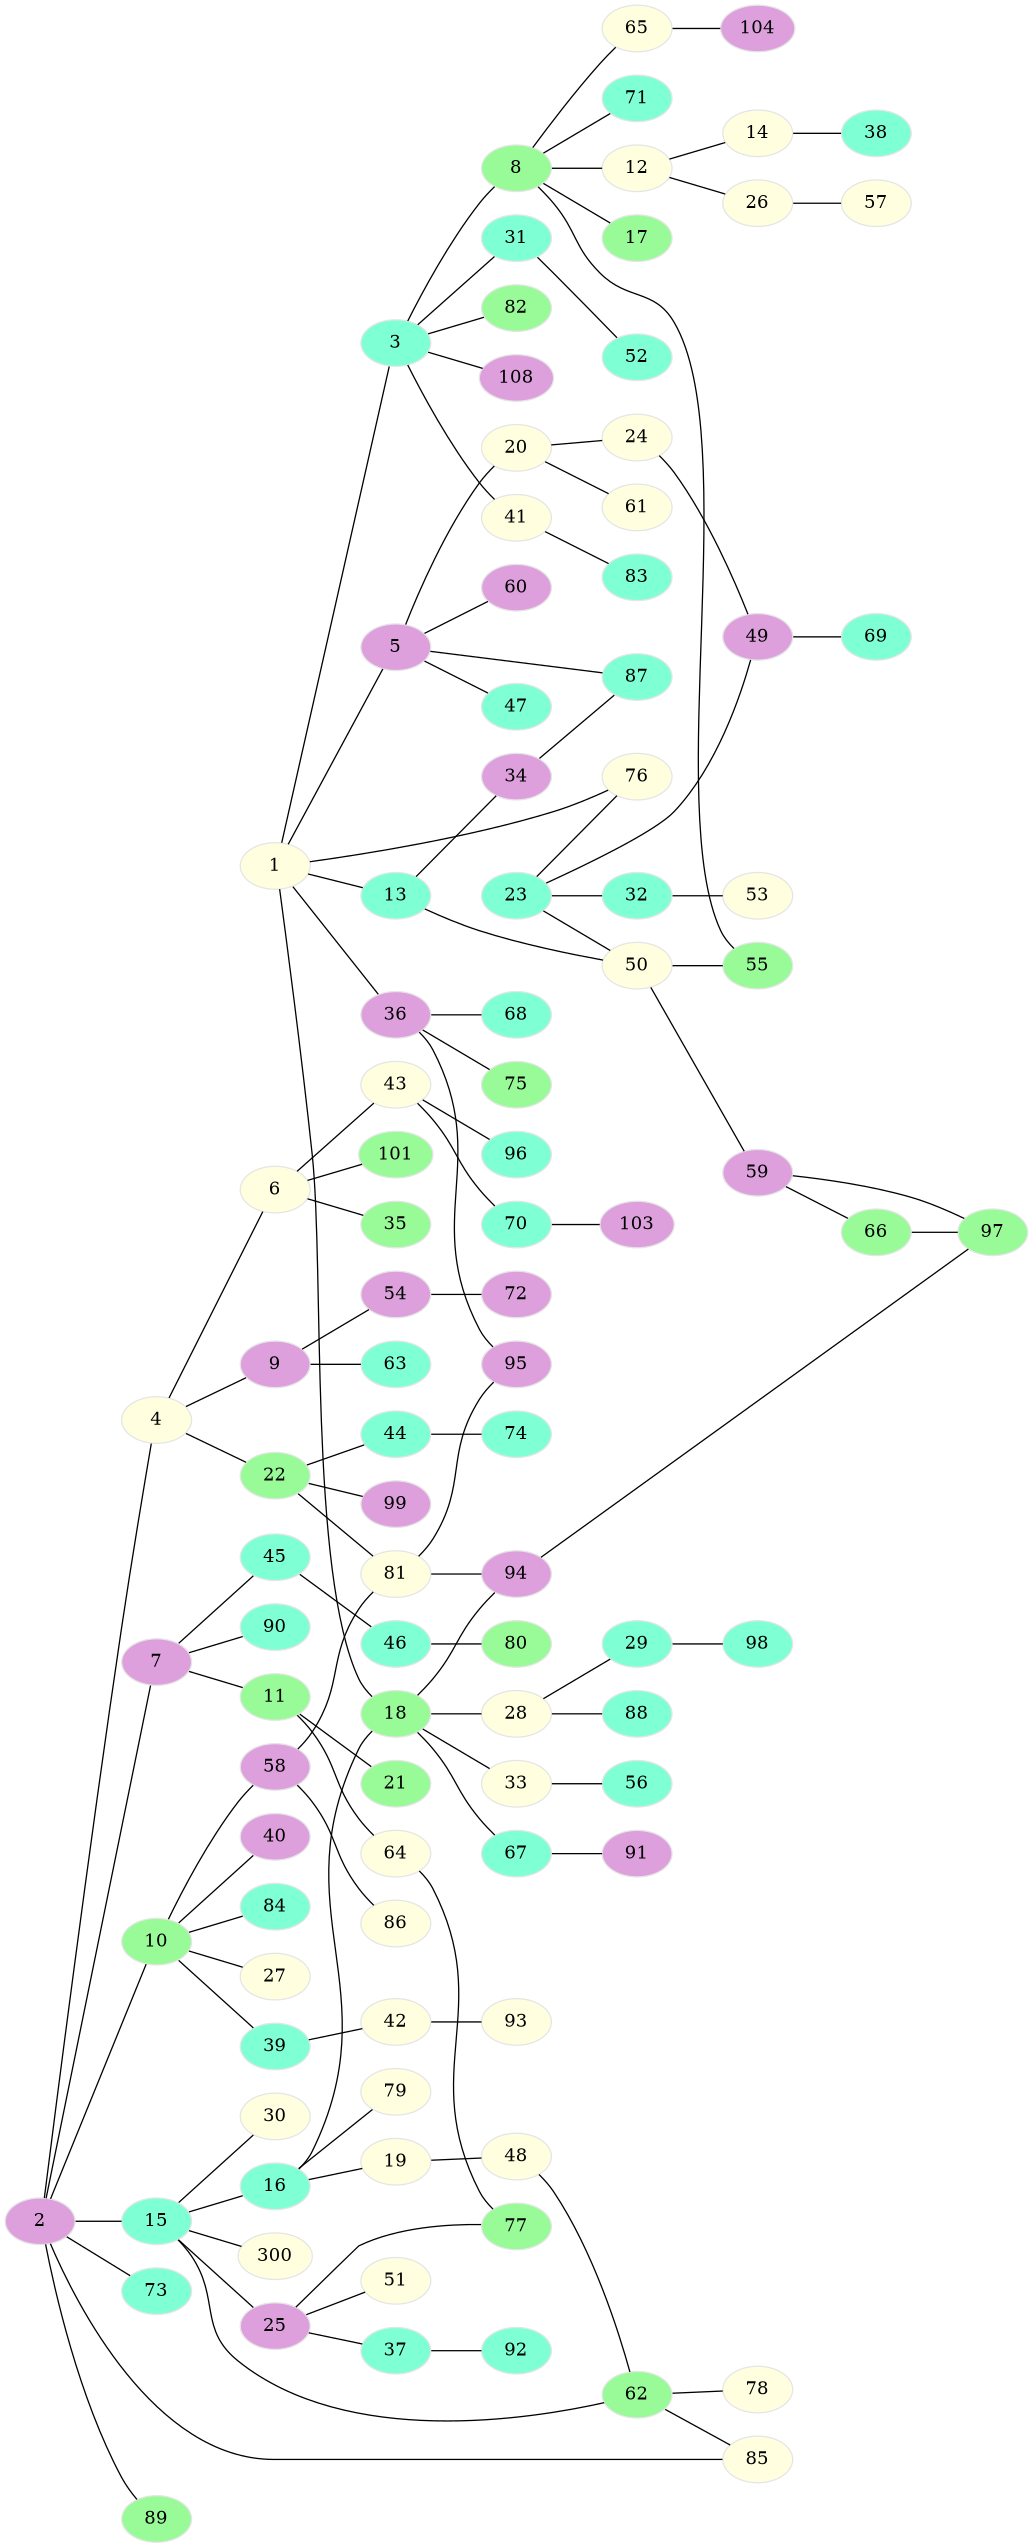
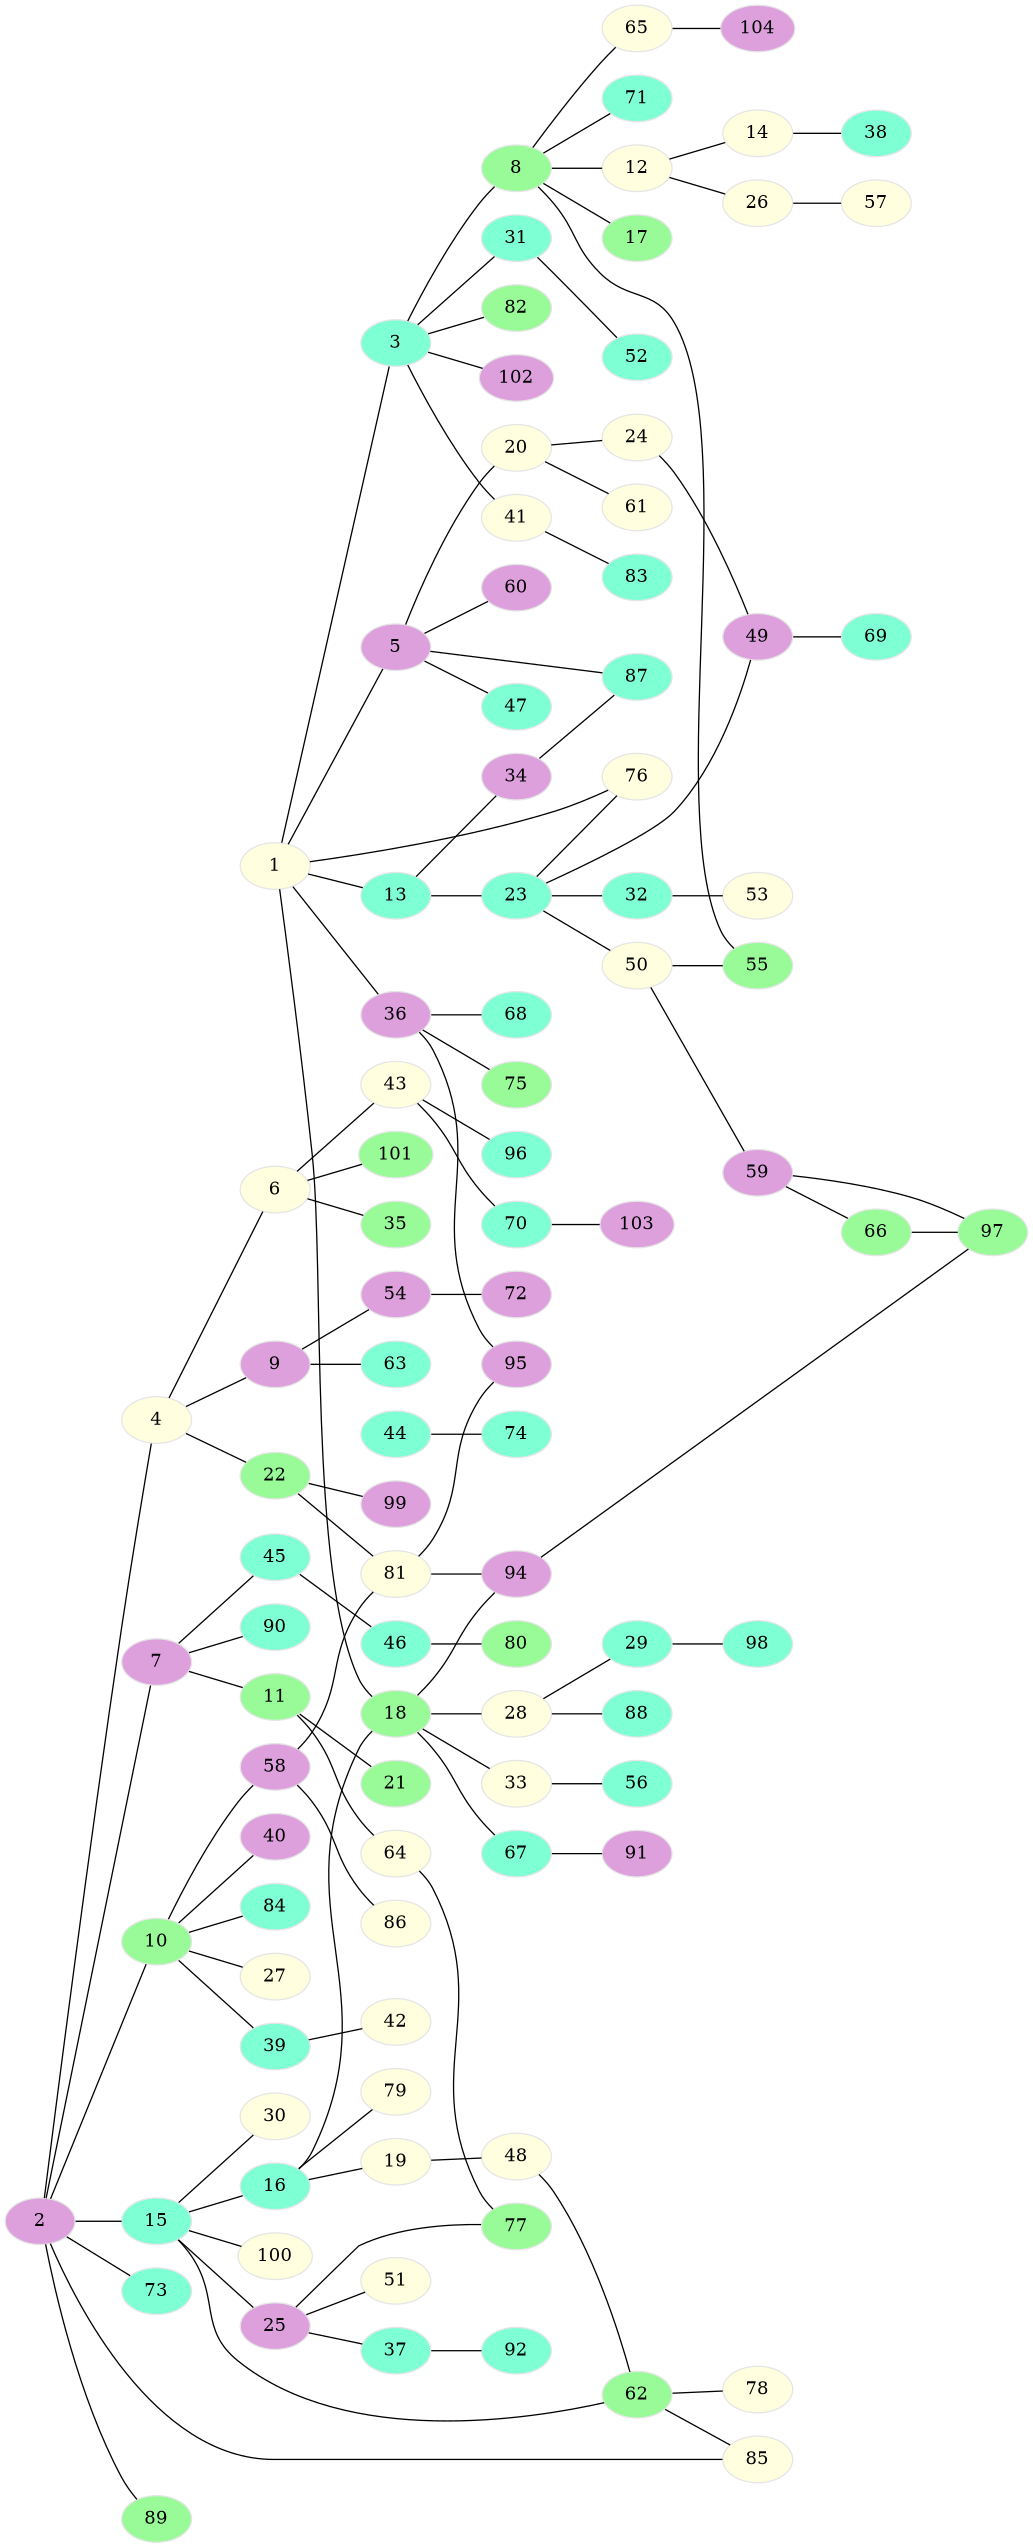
node "108": label "108" -> "102"
edge "13" -- "50": now "13" -- "23"
edge "44" -- "22": removed
node "93": removed
node "300": label "300" -> "100"
